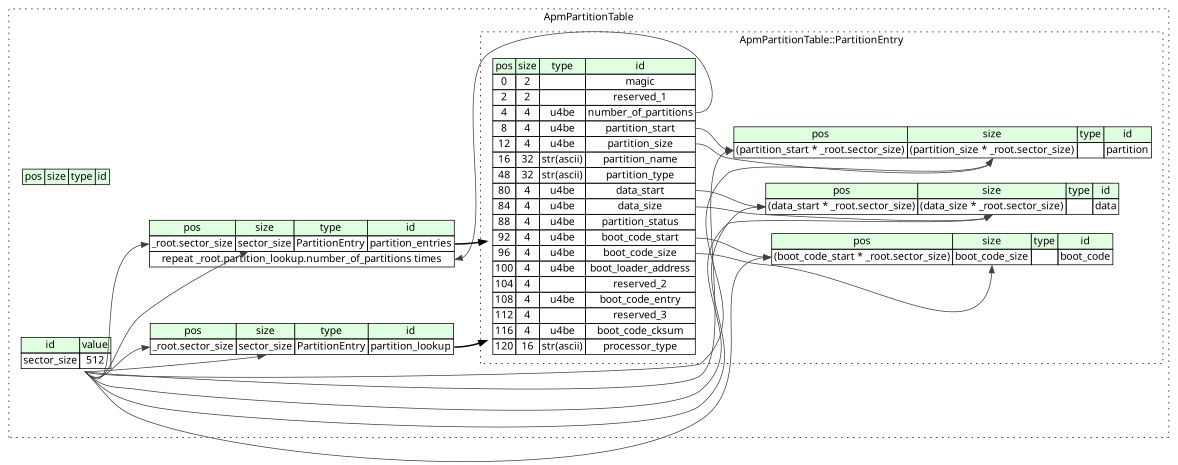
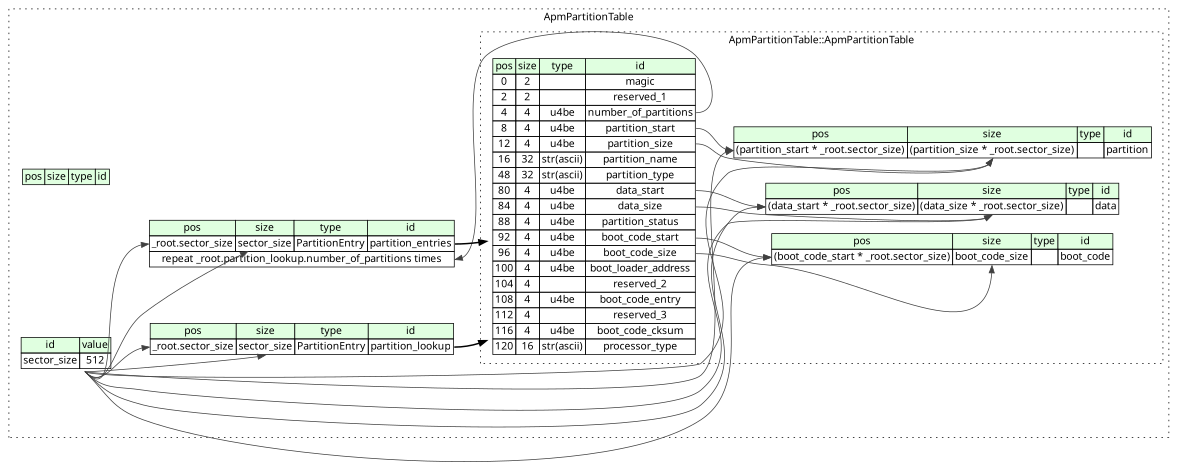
cluster "ApmPartitionTable::PartitionEntry": label "ApmPartitionTable::PartitionEntry" -> "ApmPartitionTable::ApmPartitionTable"
